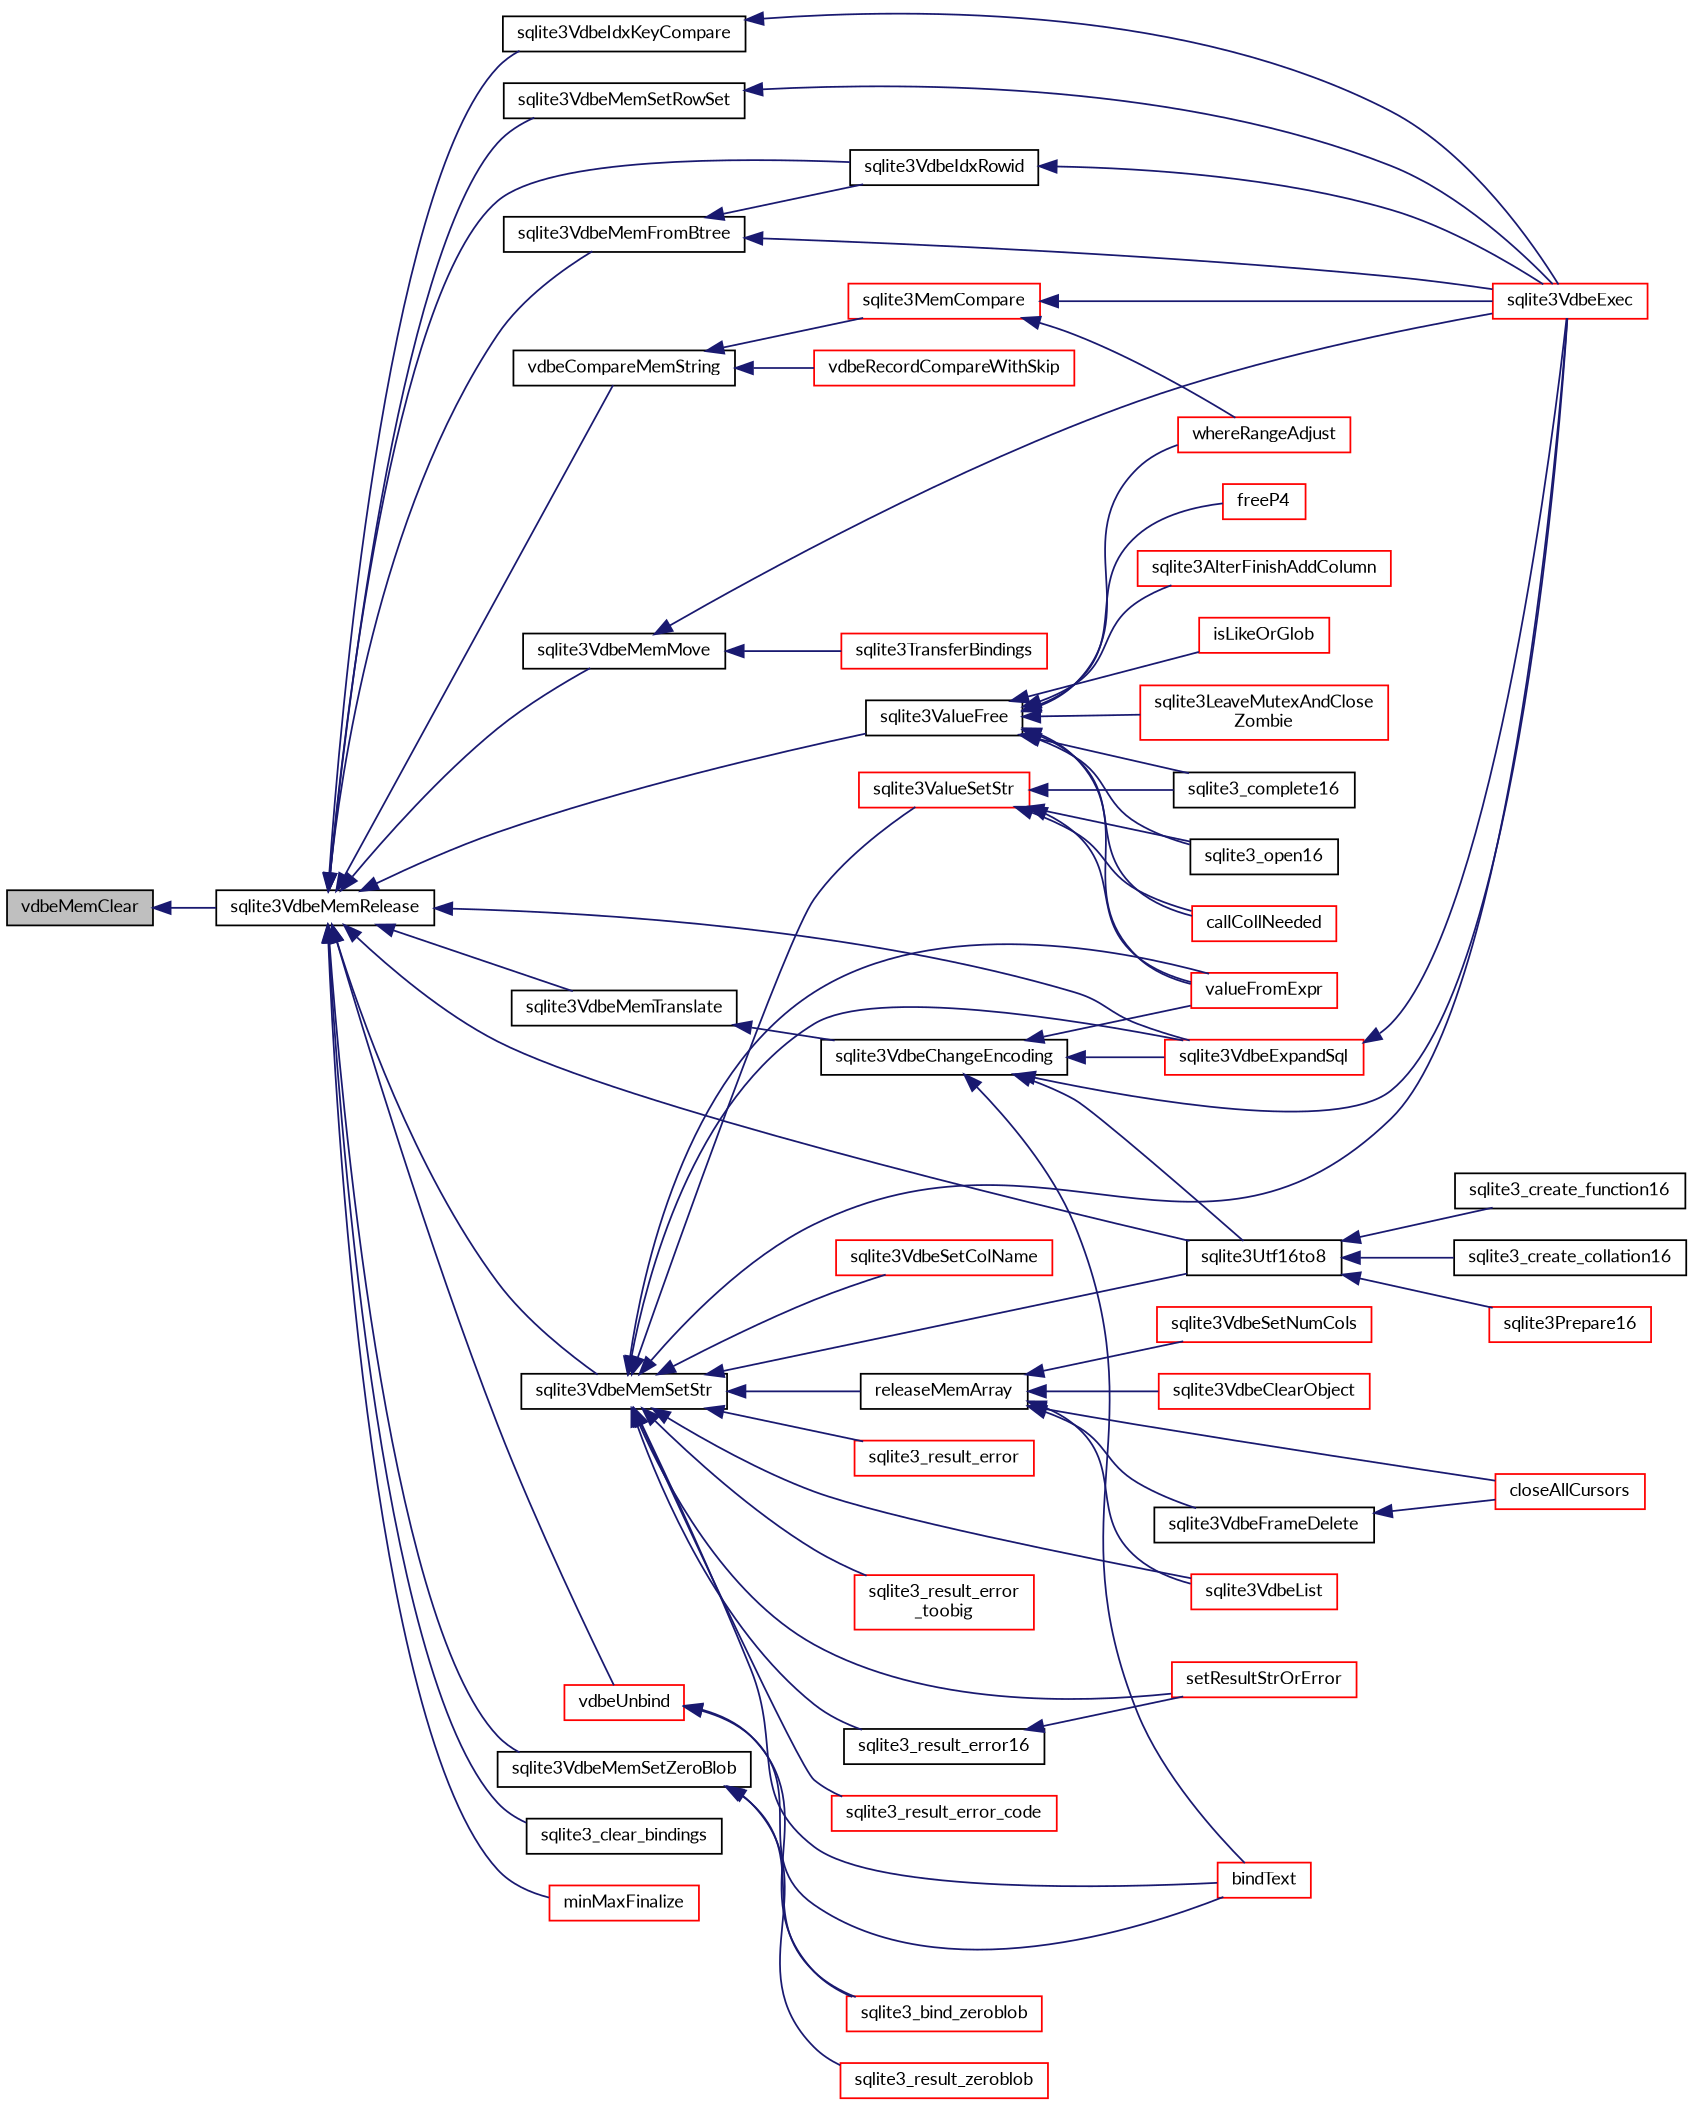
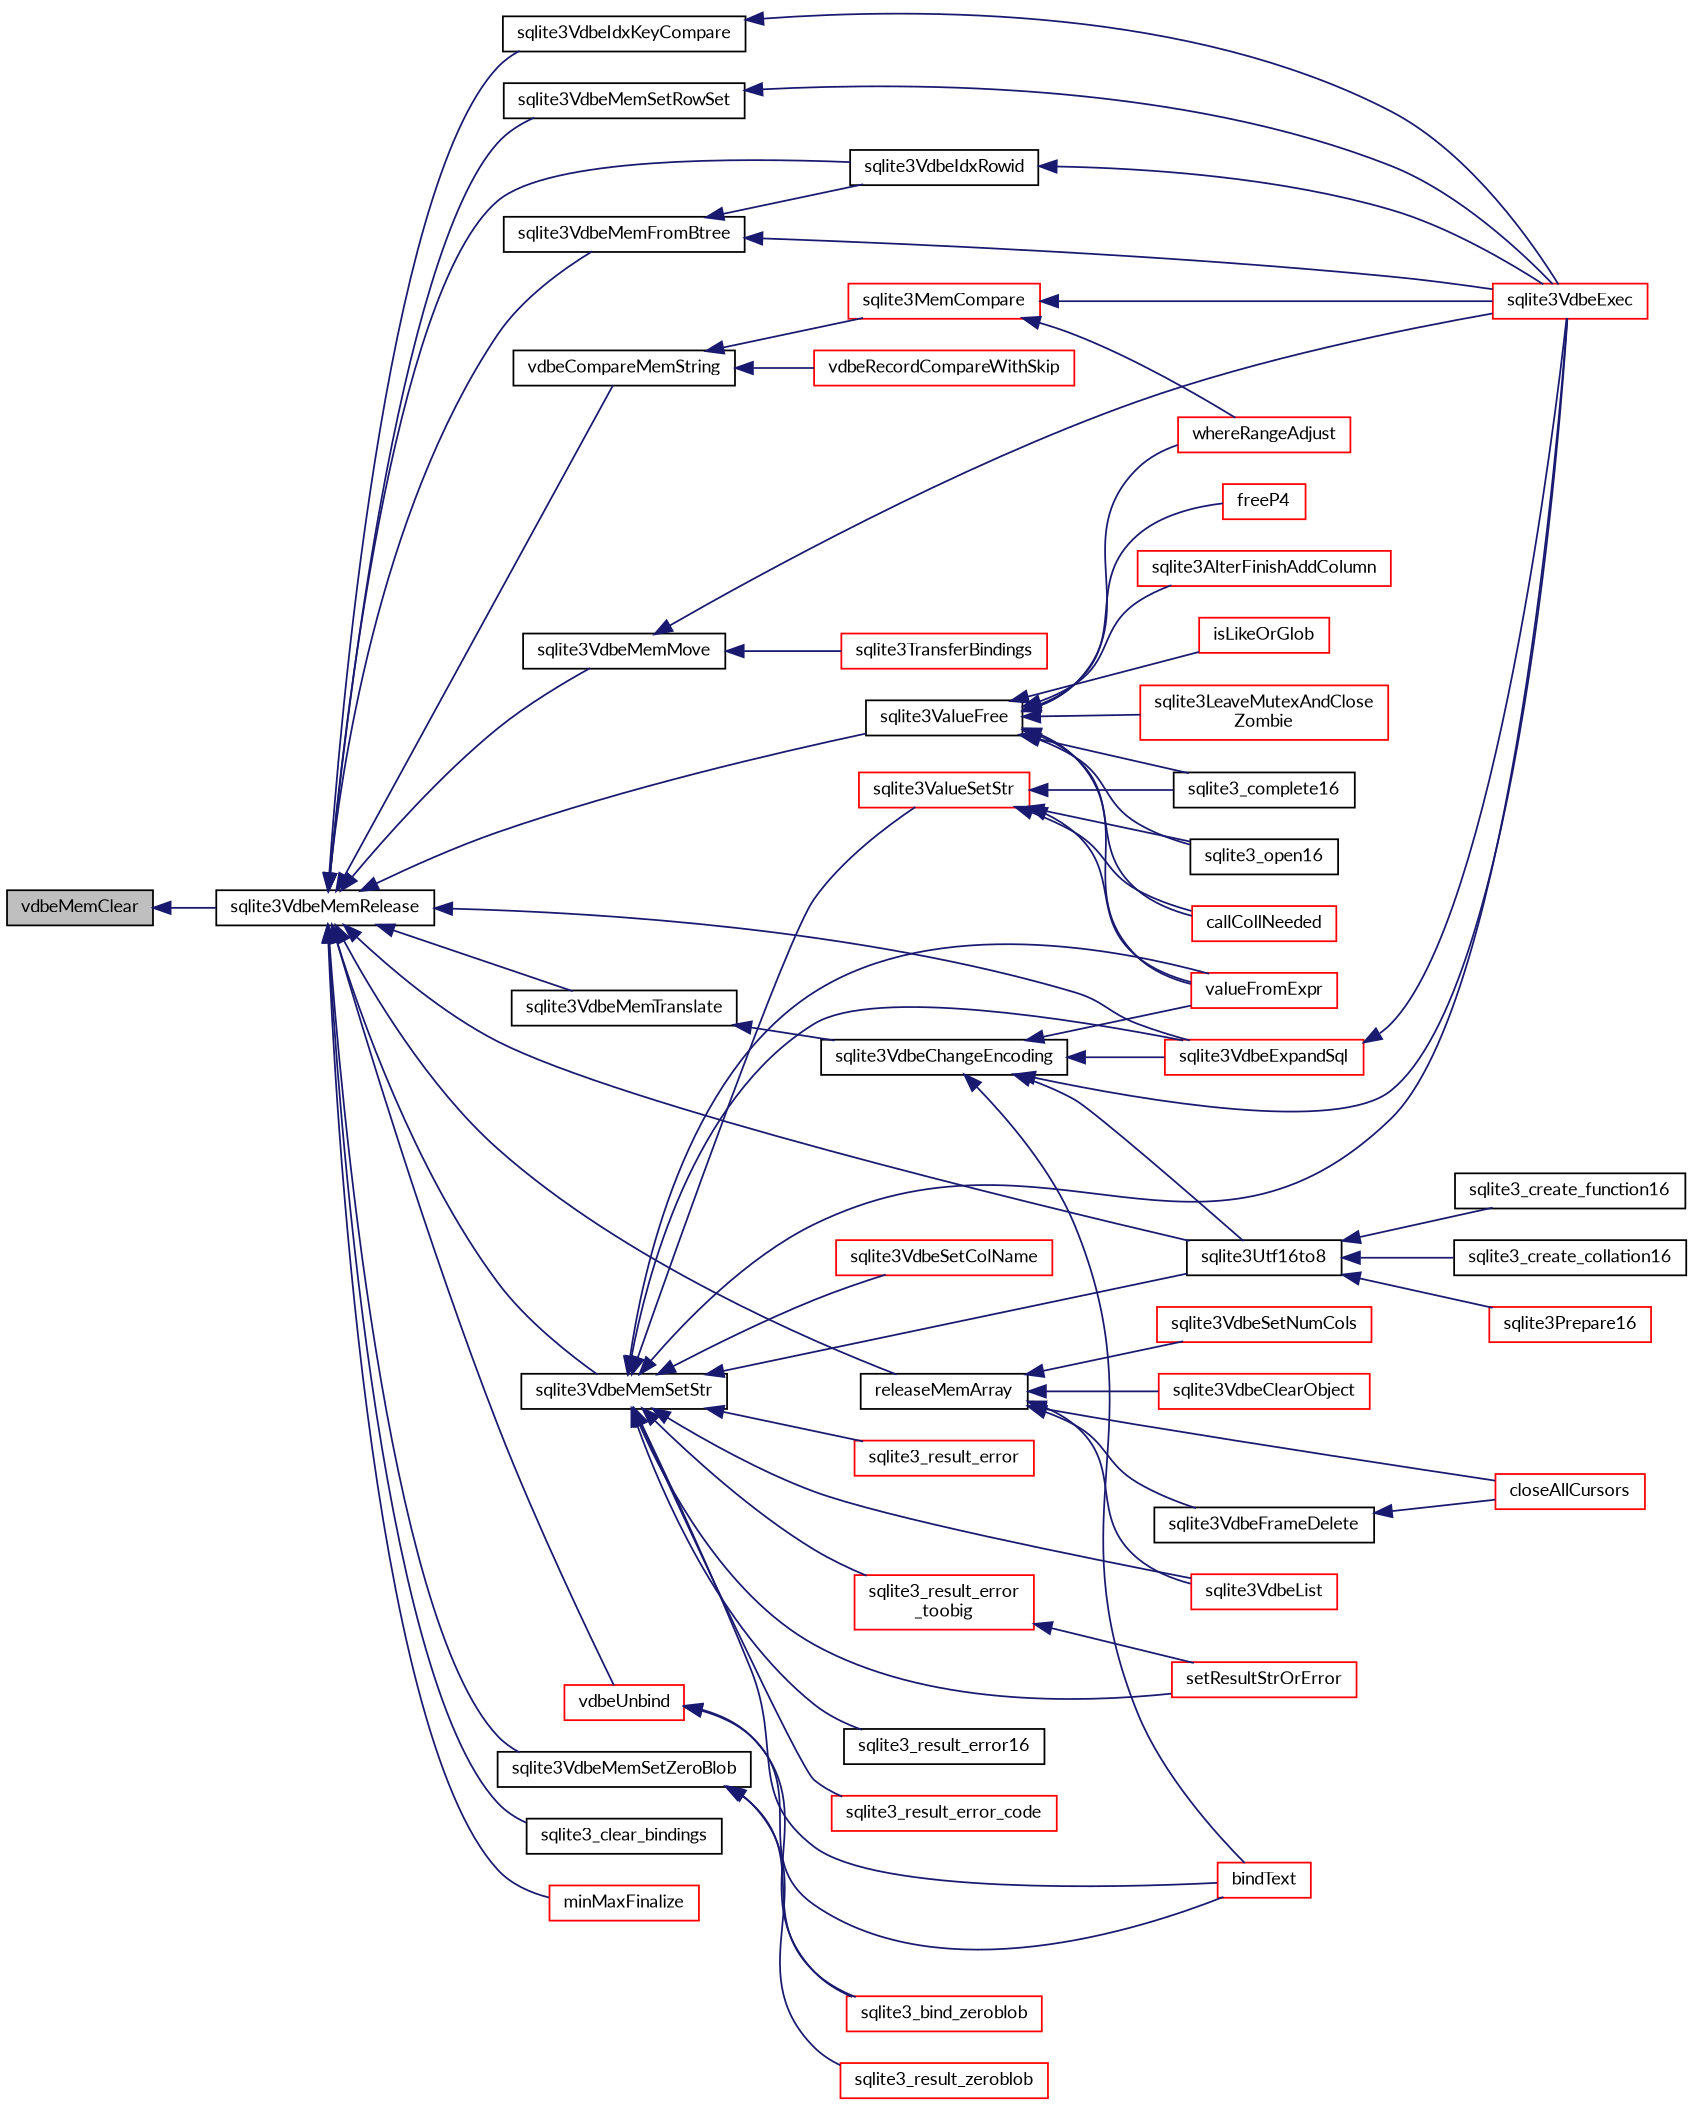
edge "releaseMemArray" -> "sqlite3VdbeMemSetStr": now "releaseMemArray" -> "sqlite3VdbeMemRelease"
edge "setResultStrOrError" -> "sqlite3_result_error16": now "setResultStrOrError" -> "sqlite3_result_error _toobig"
